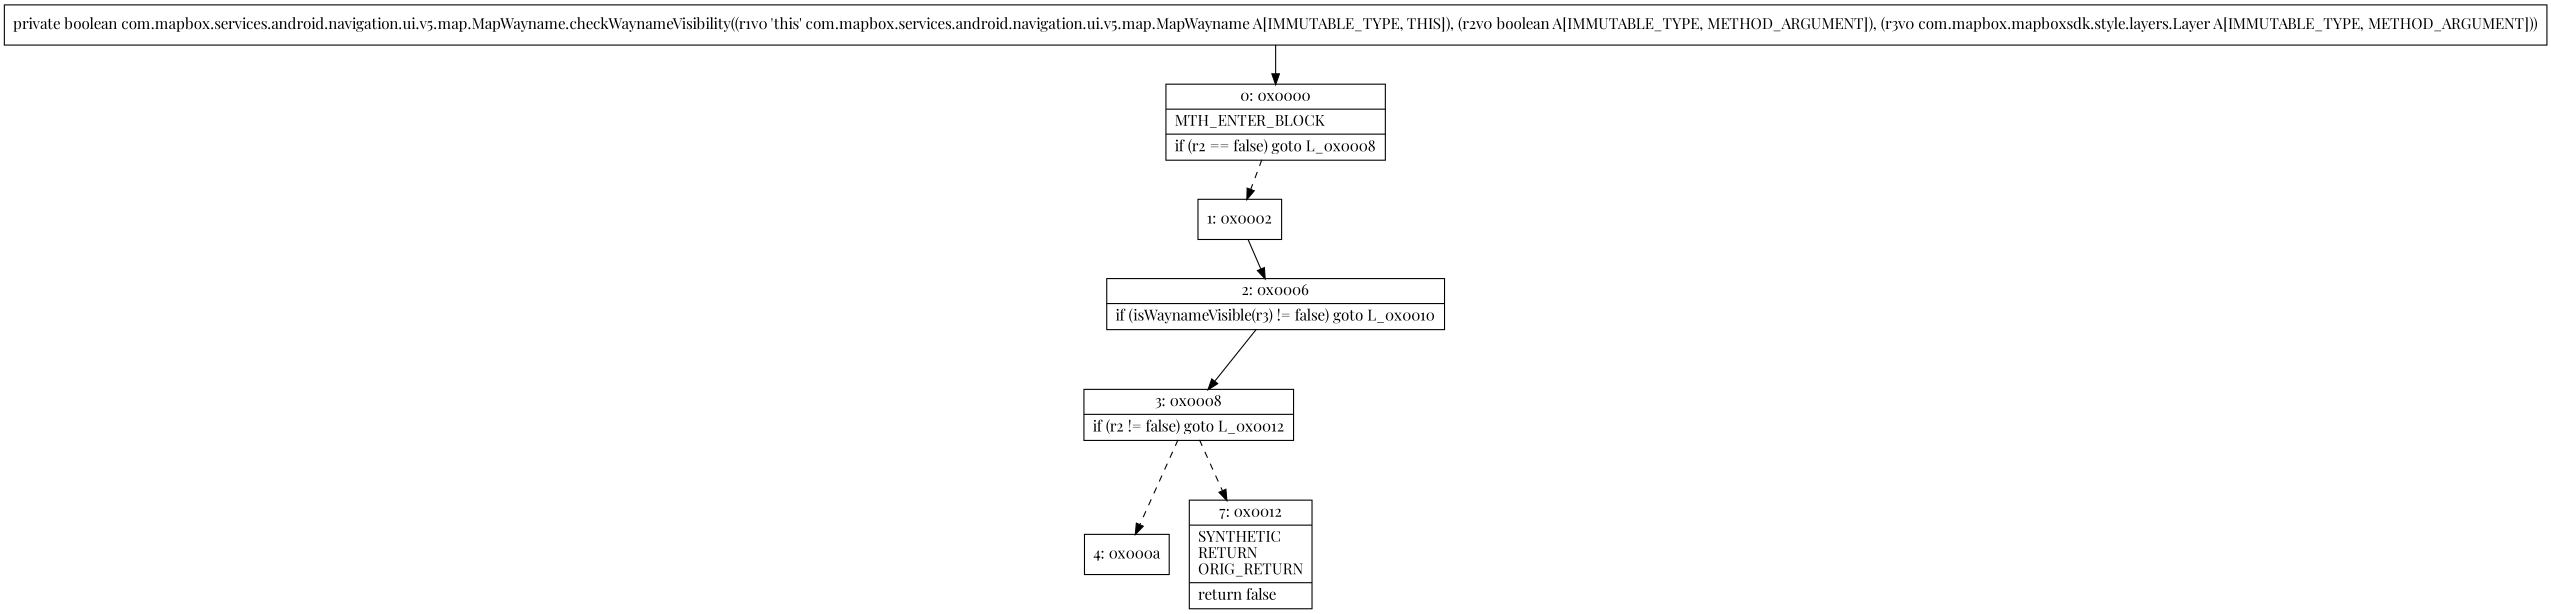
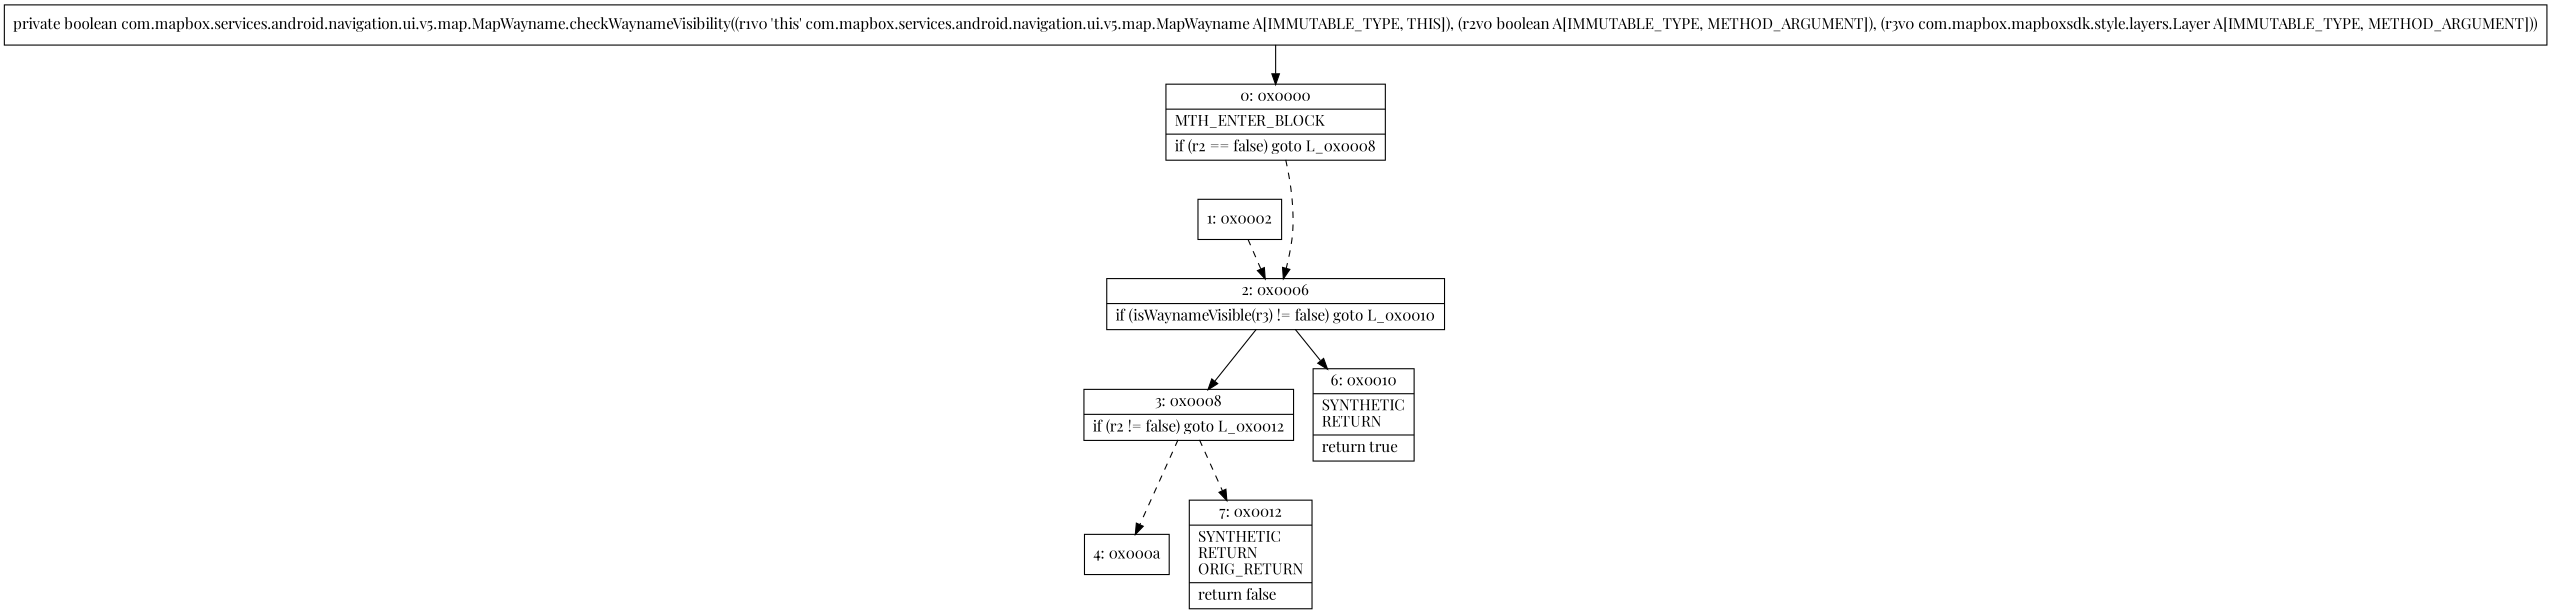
edge "0: 0x0000" -> "1: 0x0002": now "0: 0x0000" -> "2: 0x0006"
edge "1: 0x0002" -> "2: 0x0006": style solid -> dashed
node "6: 0x0010": added
